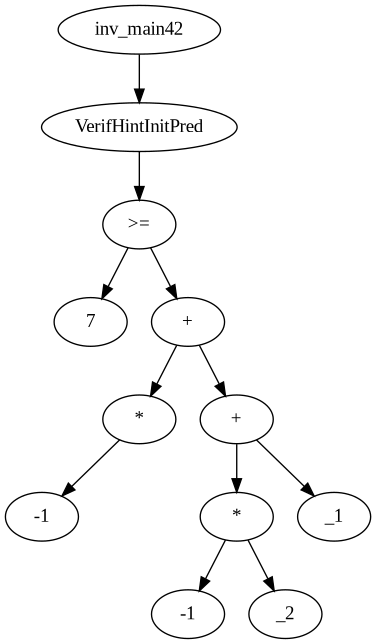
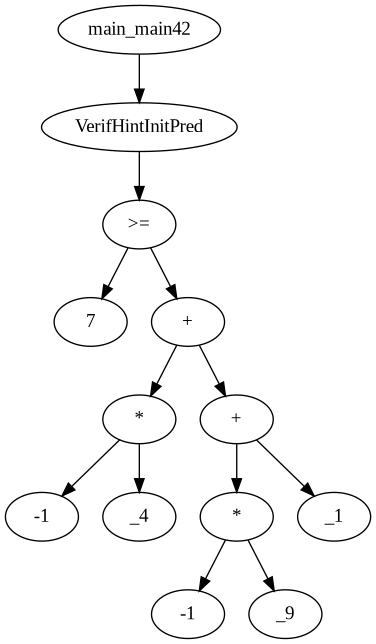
node "inv_main42": label "inv_main42" -> "main_main42"
node "_4": added
node "_2": label "_2" -> "_9"
